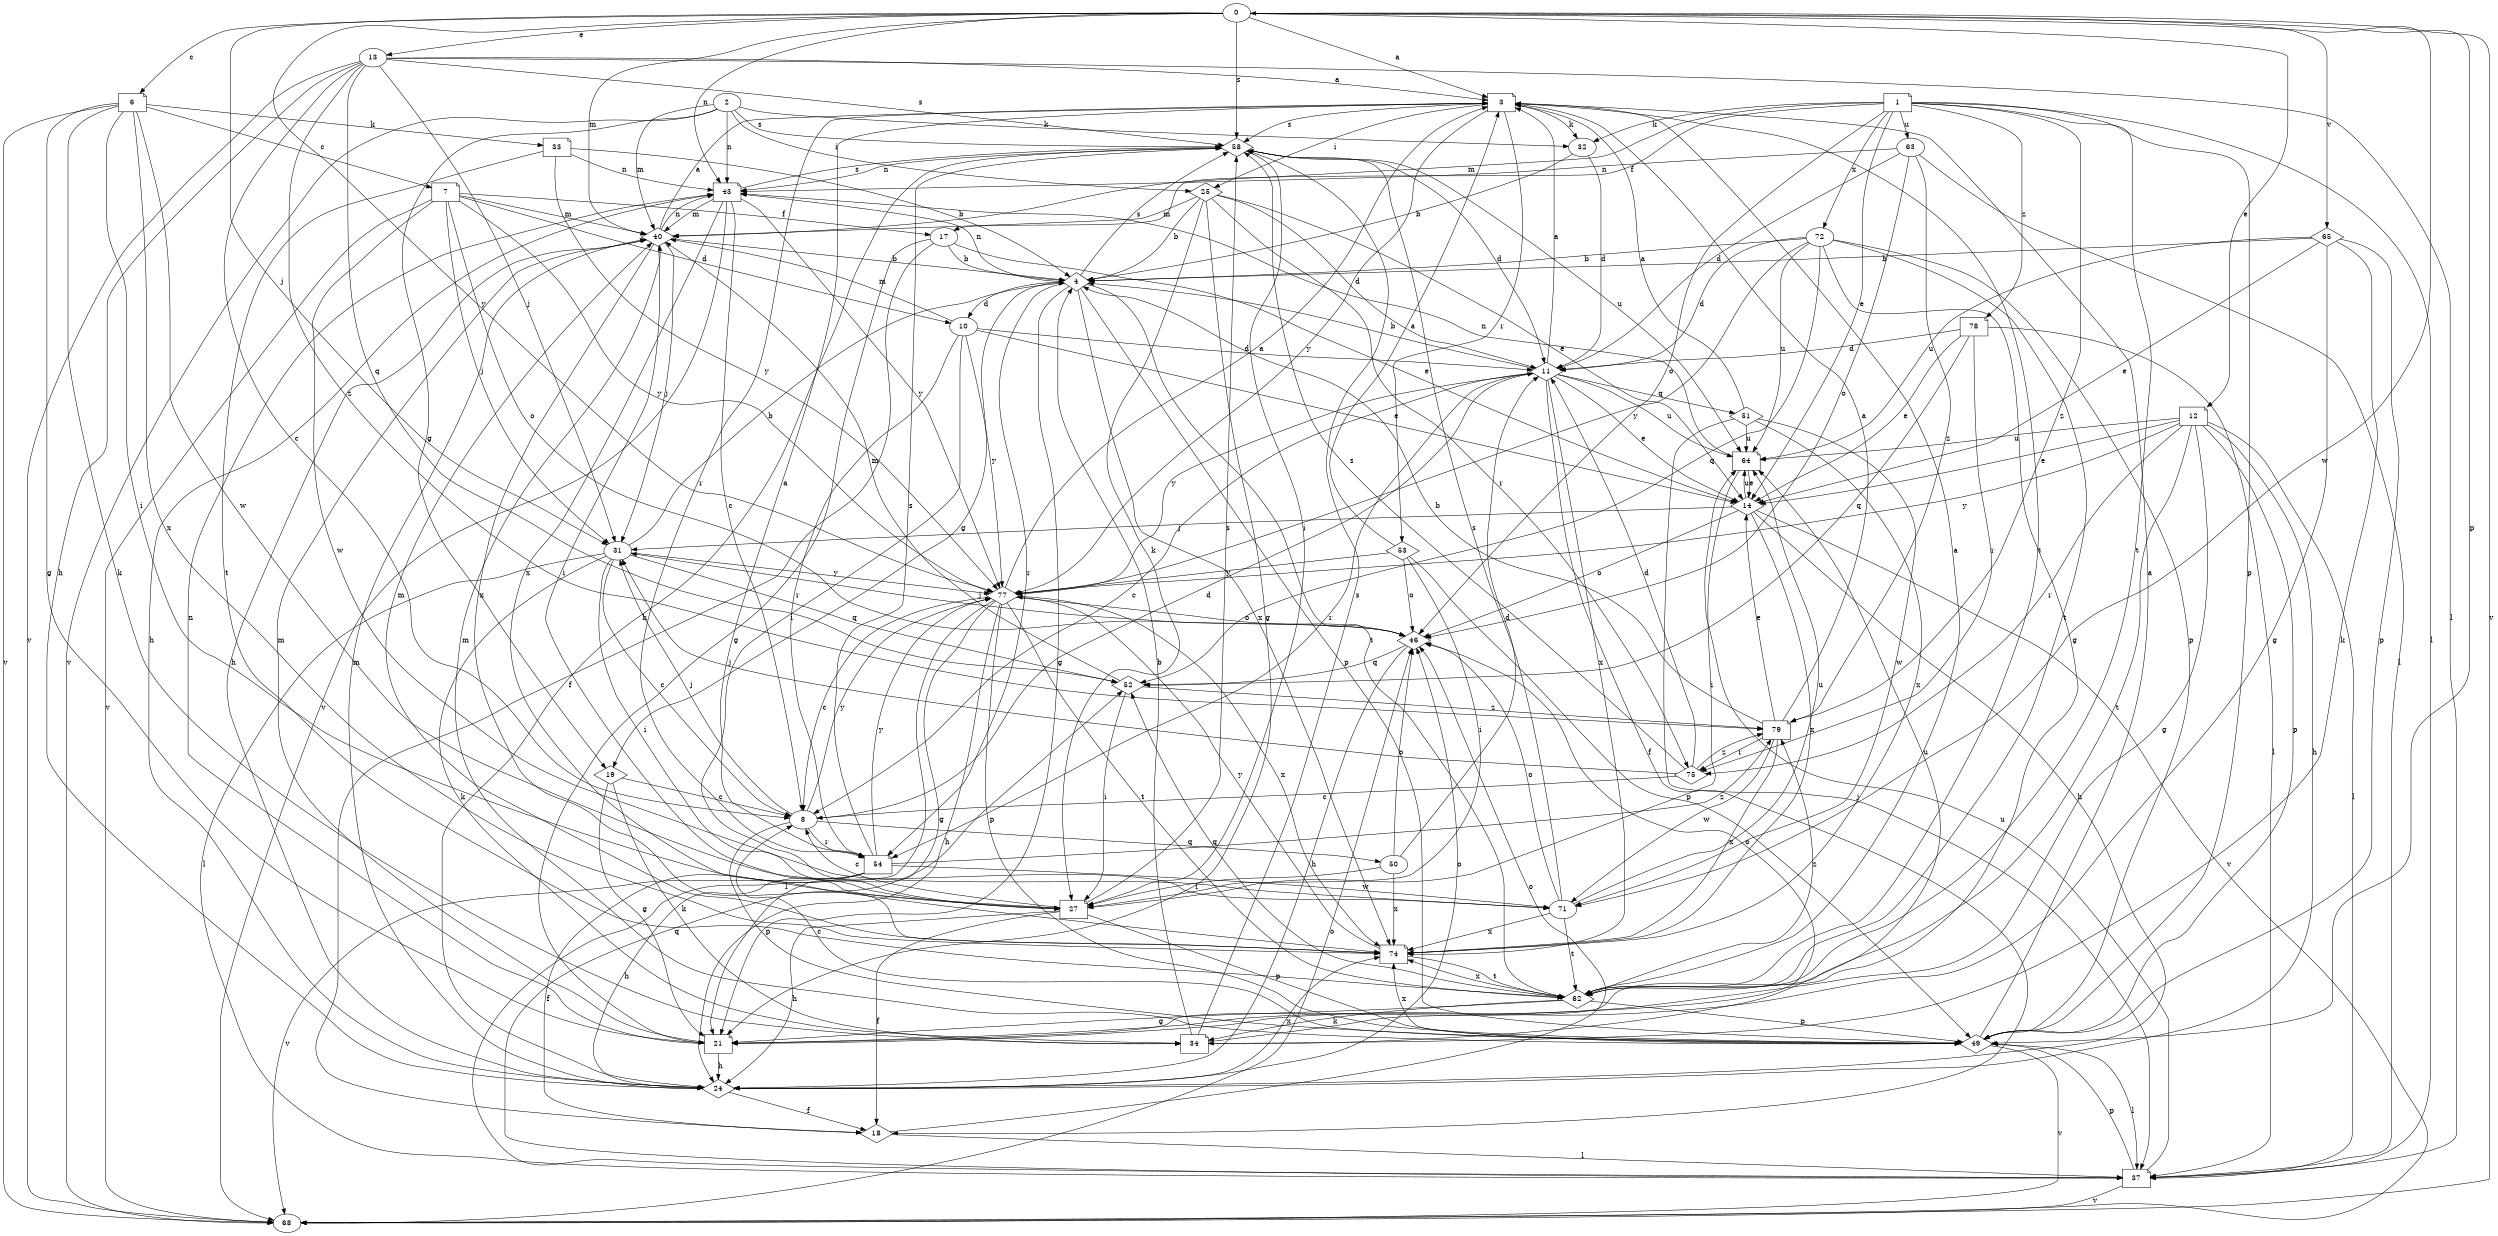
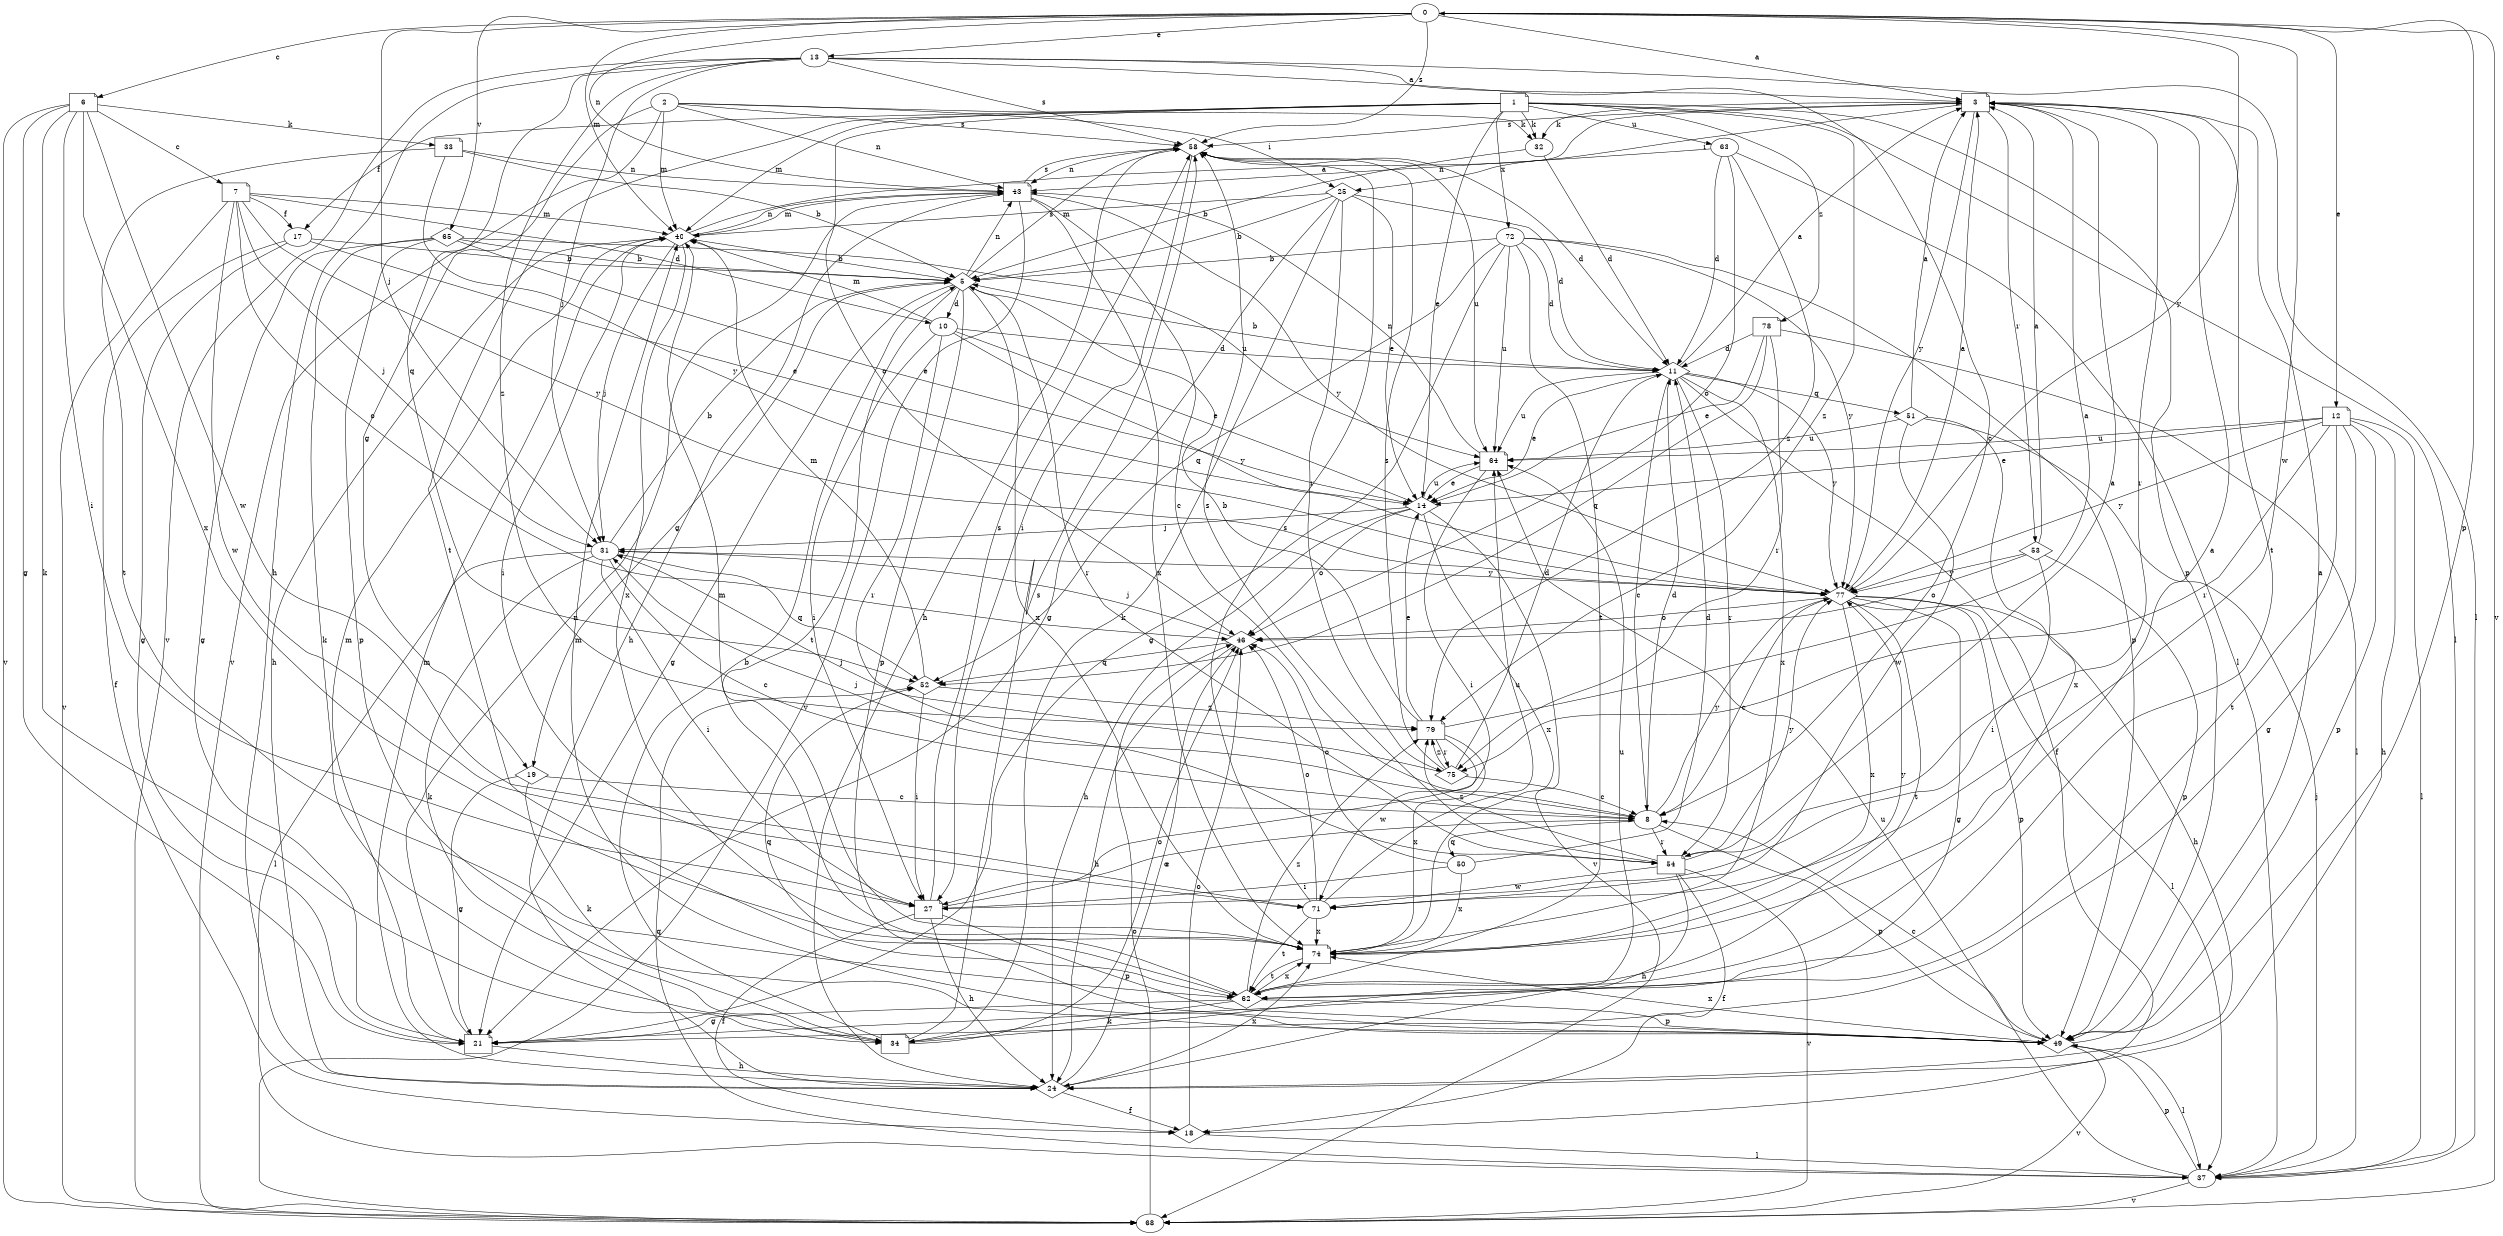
node "4": label "4" -> "5"
edge "25" -> "27": now "25" -> "34"
node "37": shape note -> ellipse
